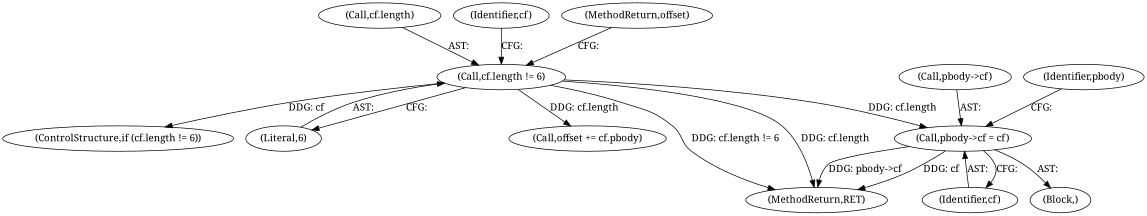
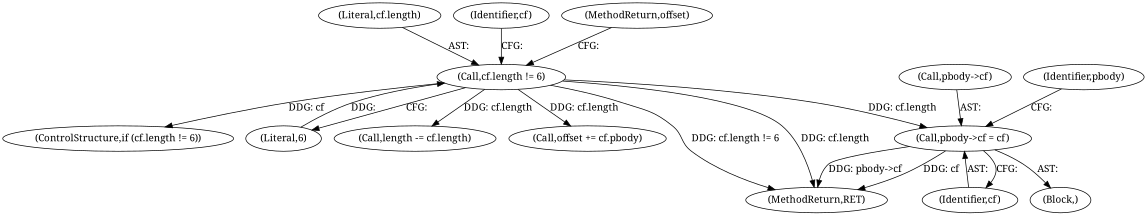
node "(Call,cf.length)": label "(Call,cf.length)" -> "(Literal,cf.length)"
edge "(Literal,6)" -> "(Call,cf.length != 6)": label "AST: " -> "DDG: "
node "(Call,length -= cf.length)": added
